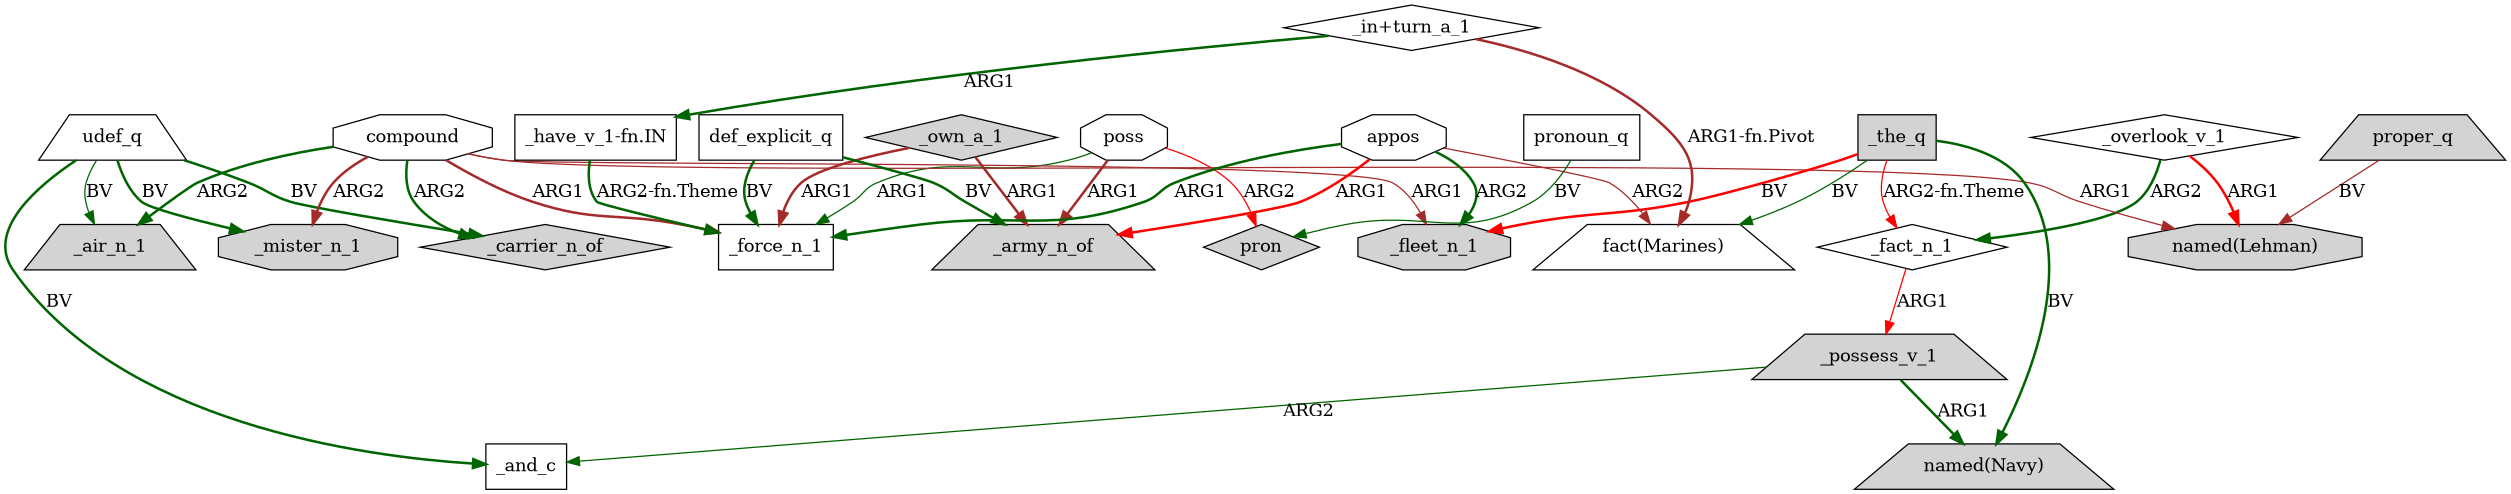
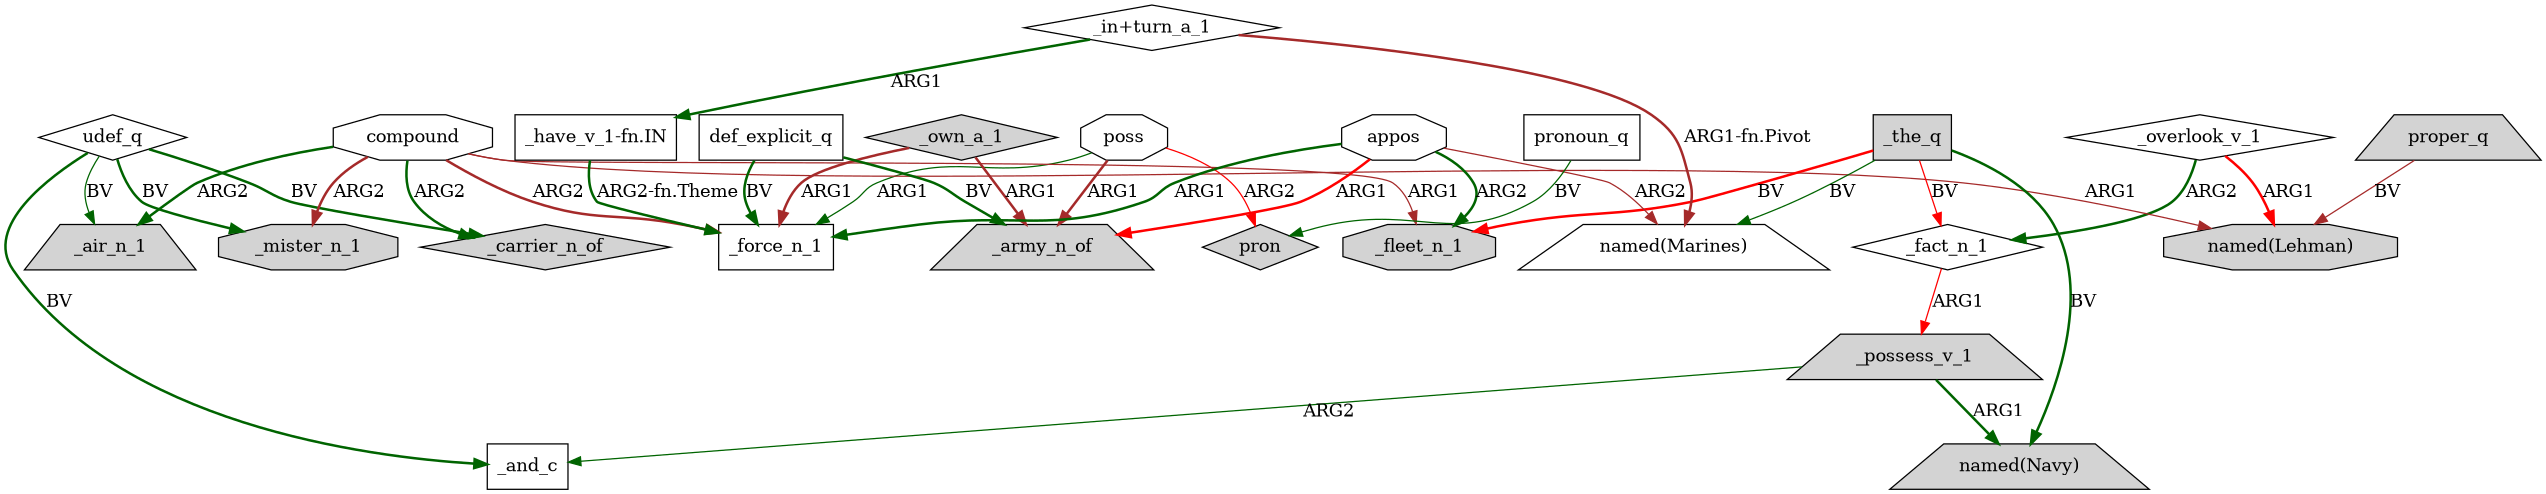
node "udef_q": shape trapezium -> diamond
edge "compound" -> "_force_n_1": label "ARG1" -> "ARG2"
edge "_the_q" -> "_fact_n_1": label "ARG2-fn.Theme" -> "BV"
node "fact(Marines)": label "fact(Marines)" -> "named(Marines)"
